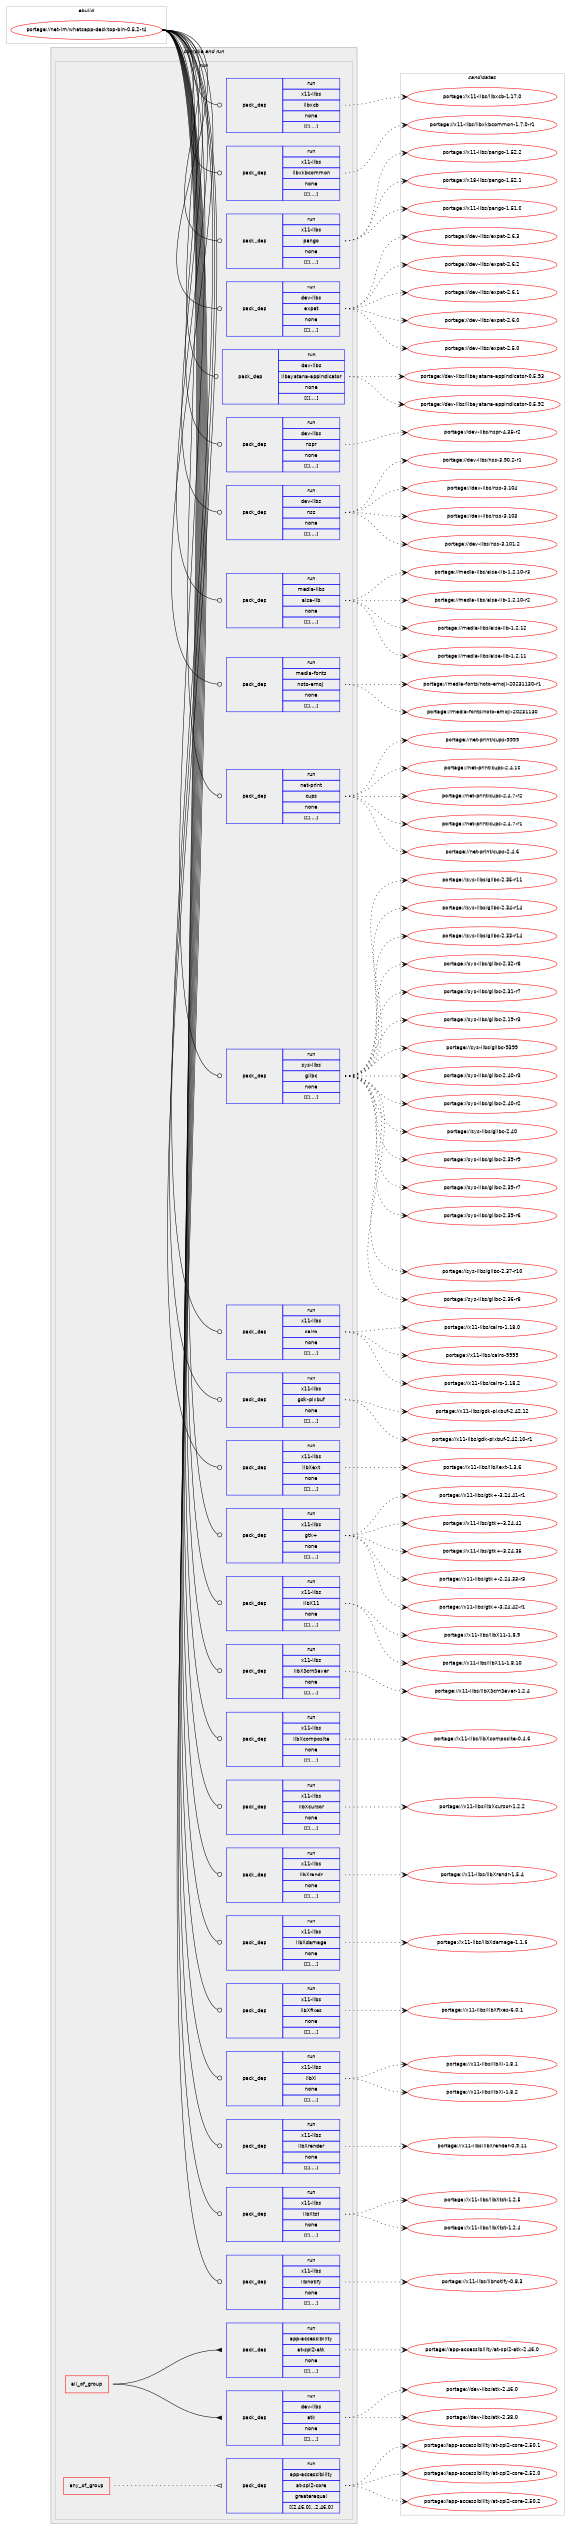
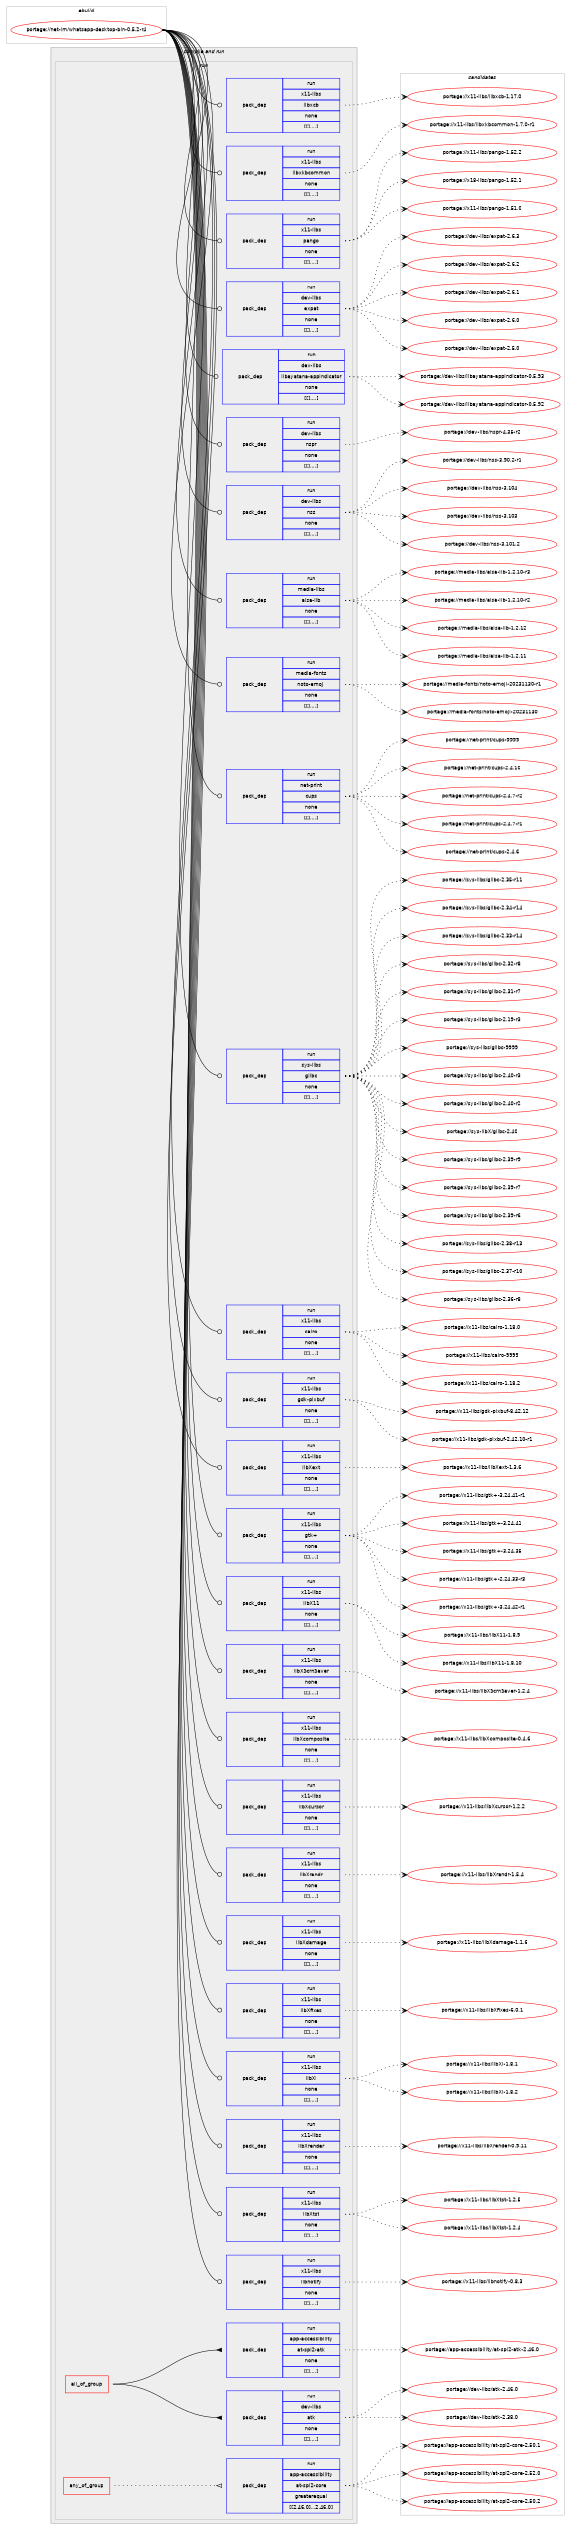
node "portage://sys-libs/glibc-9399": label "portage://sys-libs/glibc-9399" -> "portage://sys-libs/glibc-9999"
node "portage://sys-libs/glibc-2.40": label "portage://sys-libs/glibc-2.40" -> "portage://sys-libX/glibc-2.40"
node "portage://sys-libs/glibc-2.38-r13": added
node "portage://x11-libs/gdk-pixbuf-2.42.12": label "portage://x11-libs/gdk-pixbuf-2.42.12" -> "portage://x11-libs/gdk-pixbuf-8.42.12"
